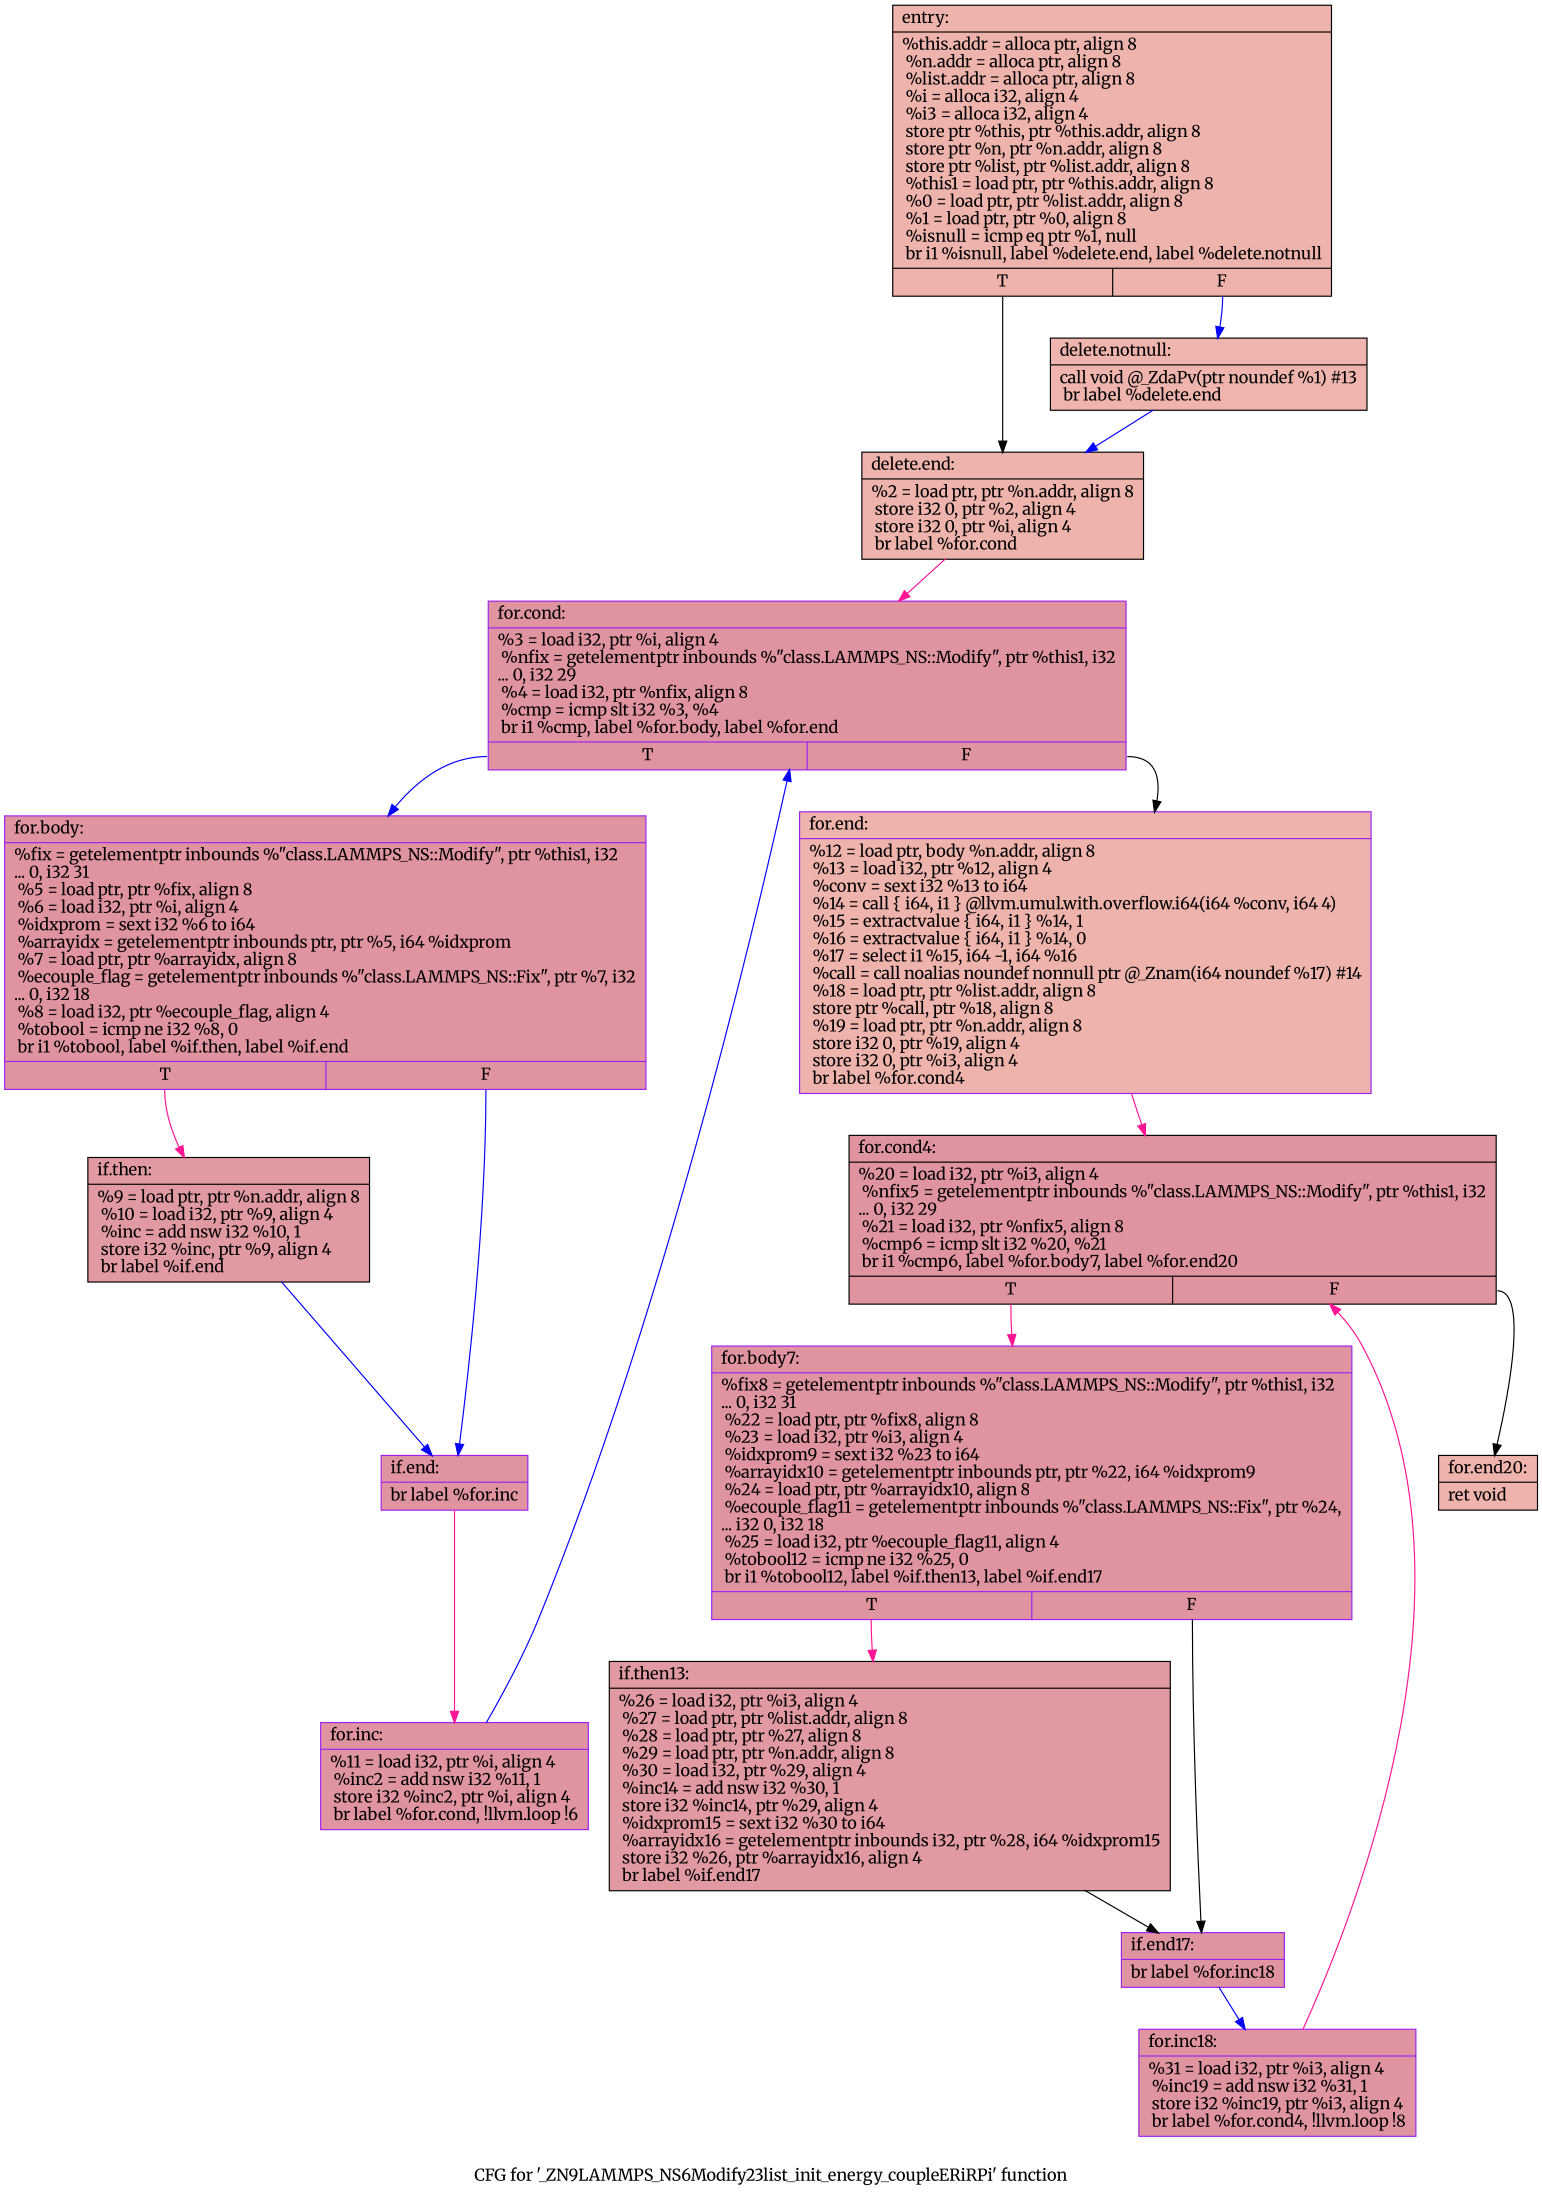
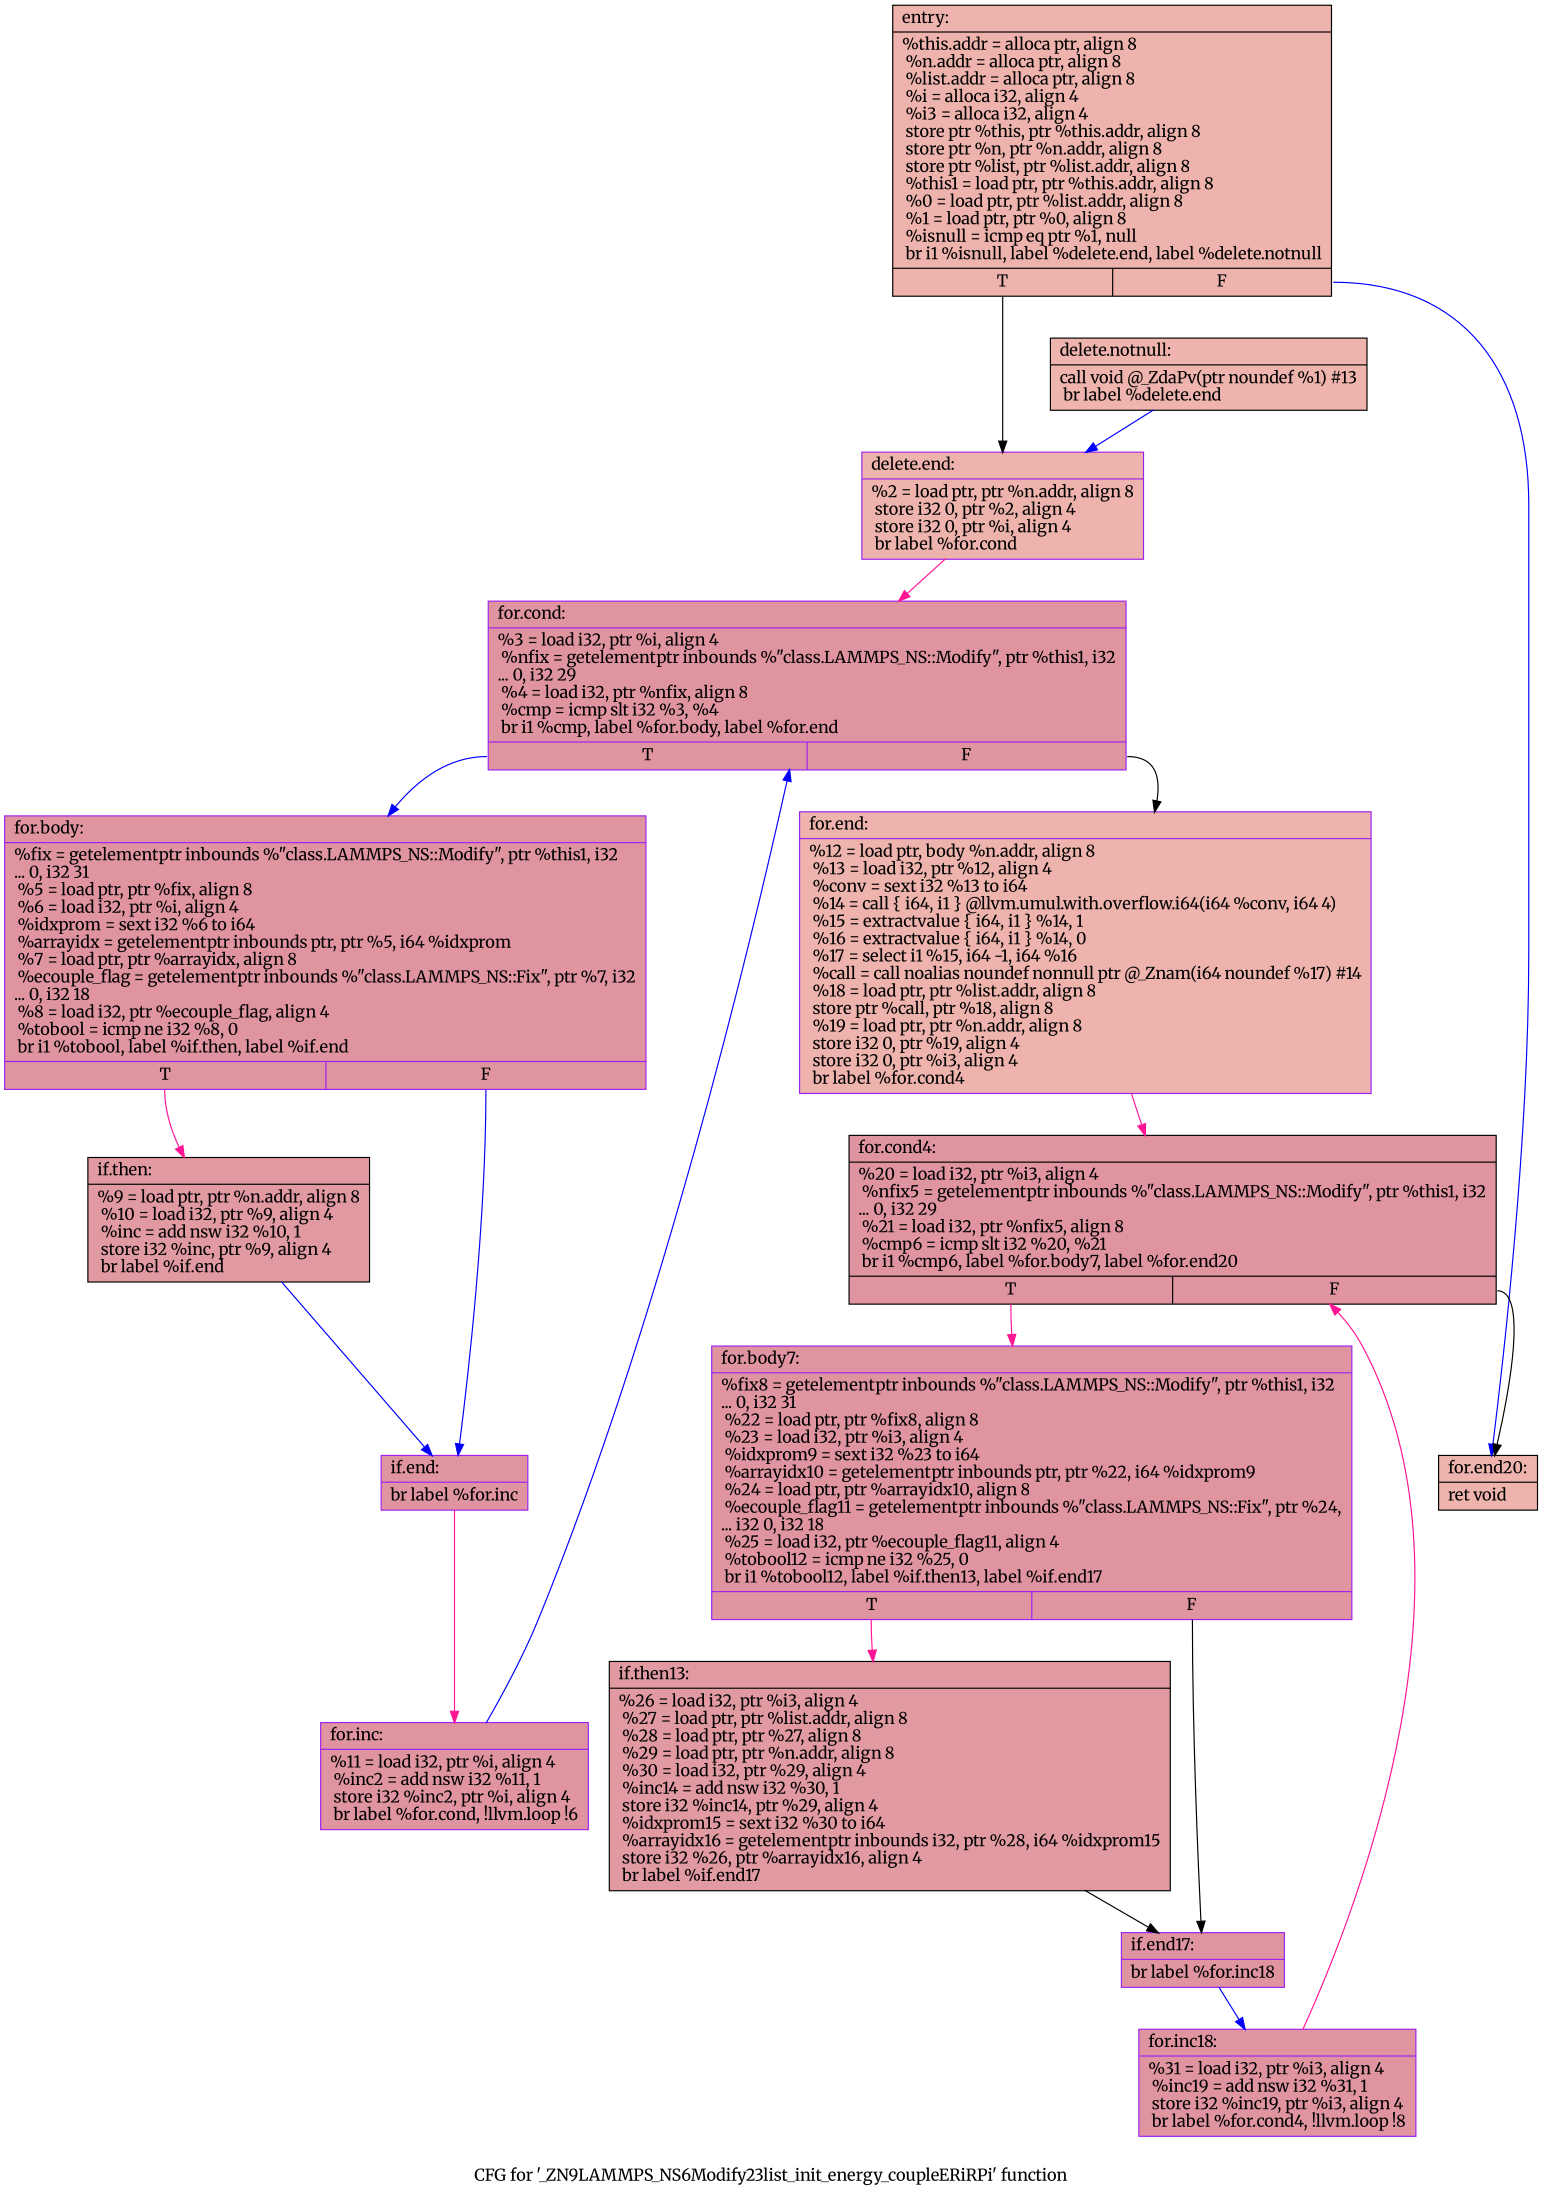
edge "entry:" -> "delete.notnull:": now "entry:" -> "for.end20:"
node "delete.end:": color black -> purple
